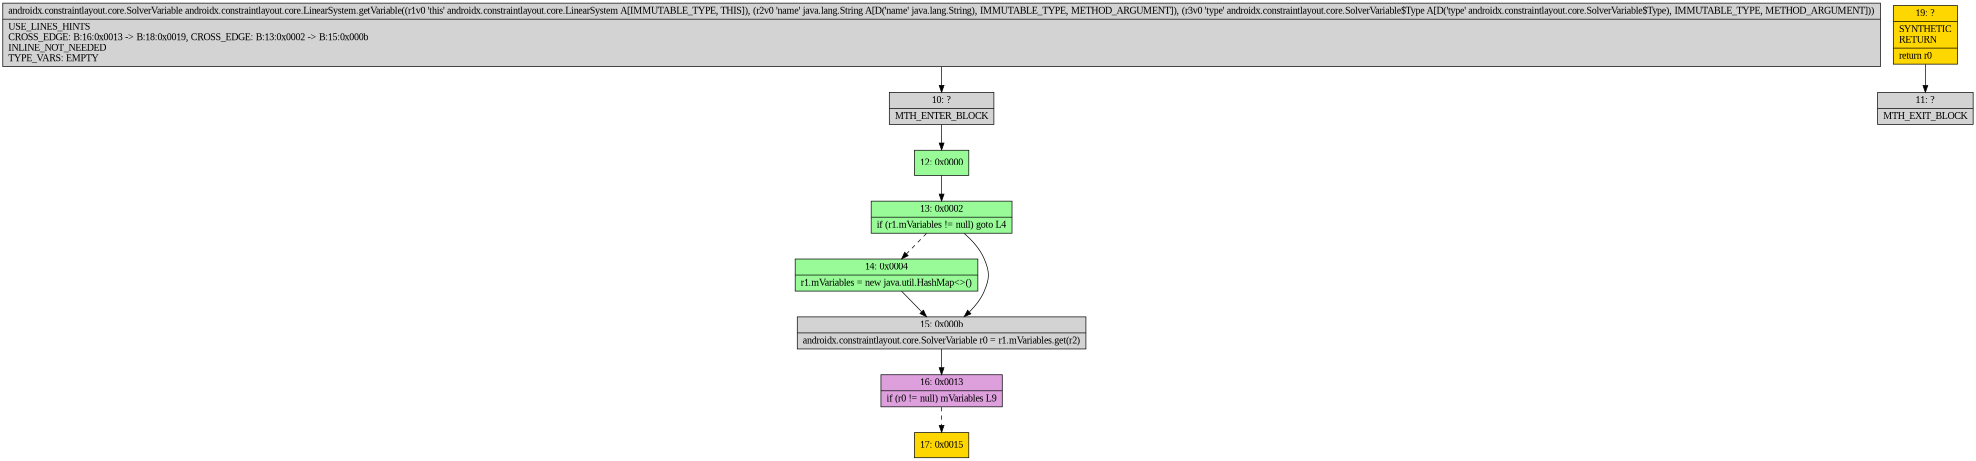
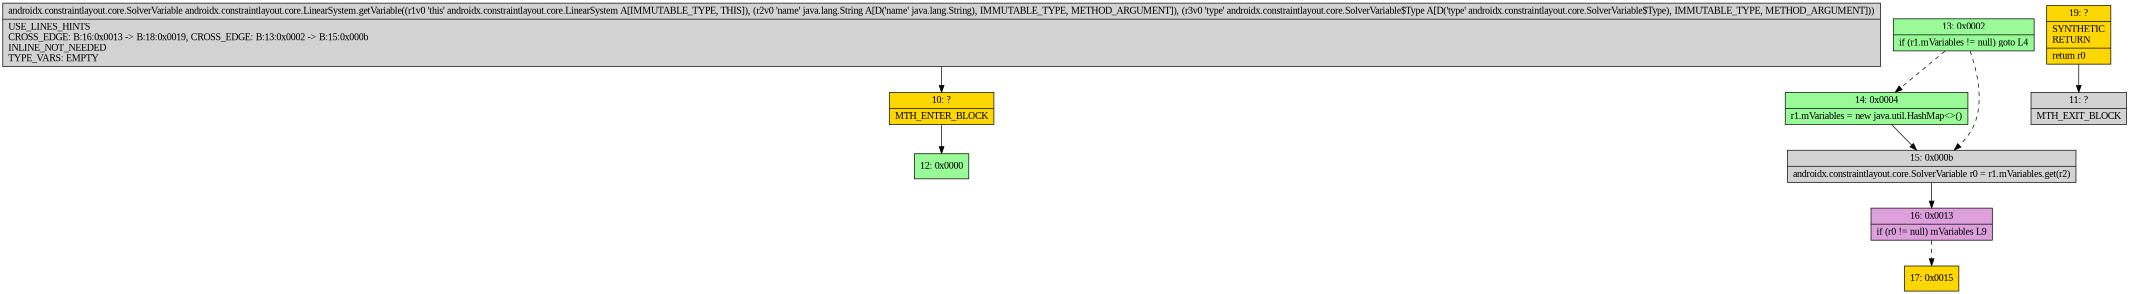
node "10: ?": fillcolor lightgrey -> gold
edge "12: 0x0000" -> "13: 0x0002": removed
edge "13: 0x0002" -> "15: 0x000b": style solid -> dashed
